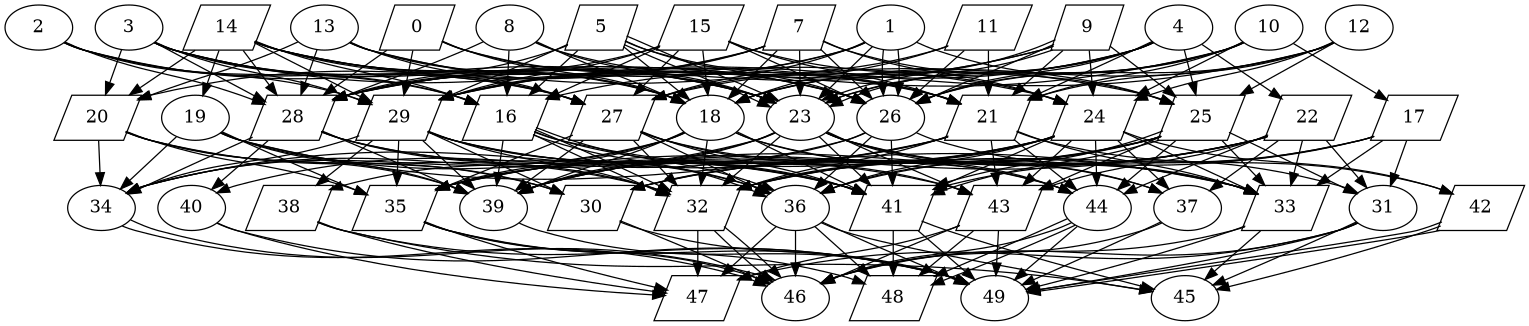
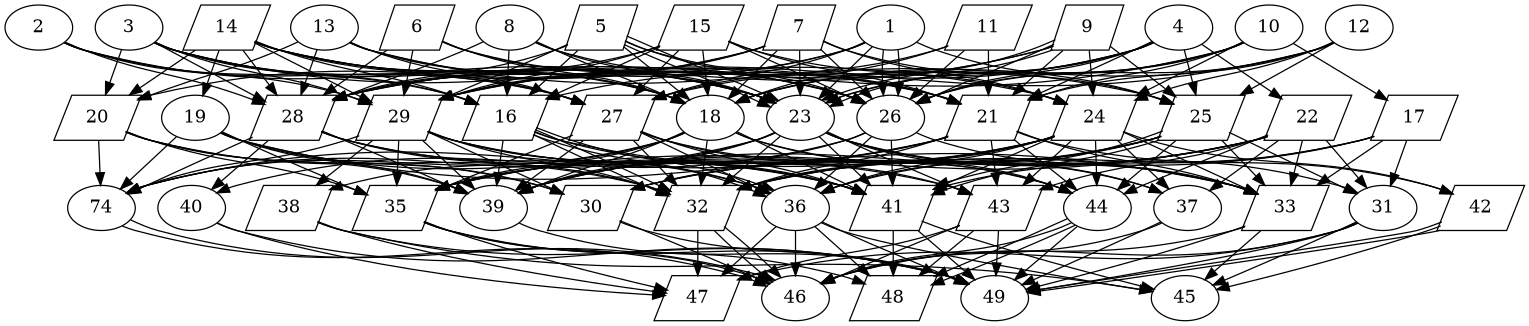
node "0": label "0" -> "6"
edge "25" -> "43": removed
node "34": label "34" -> "74"
